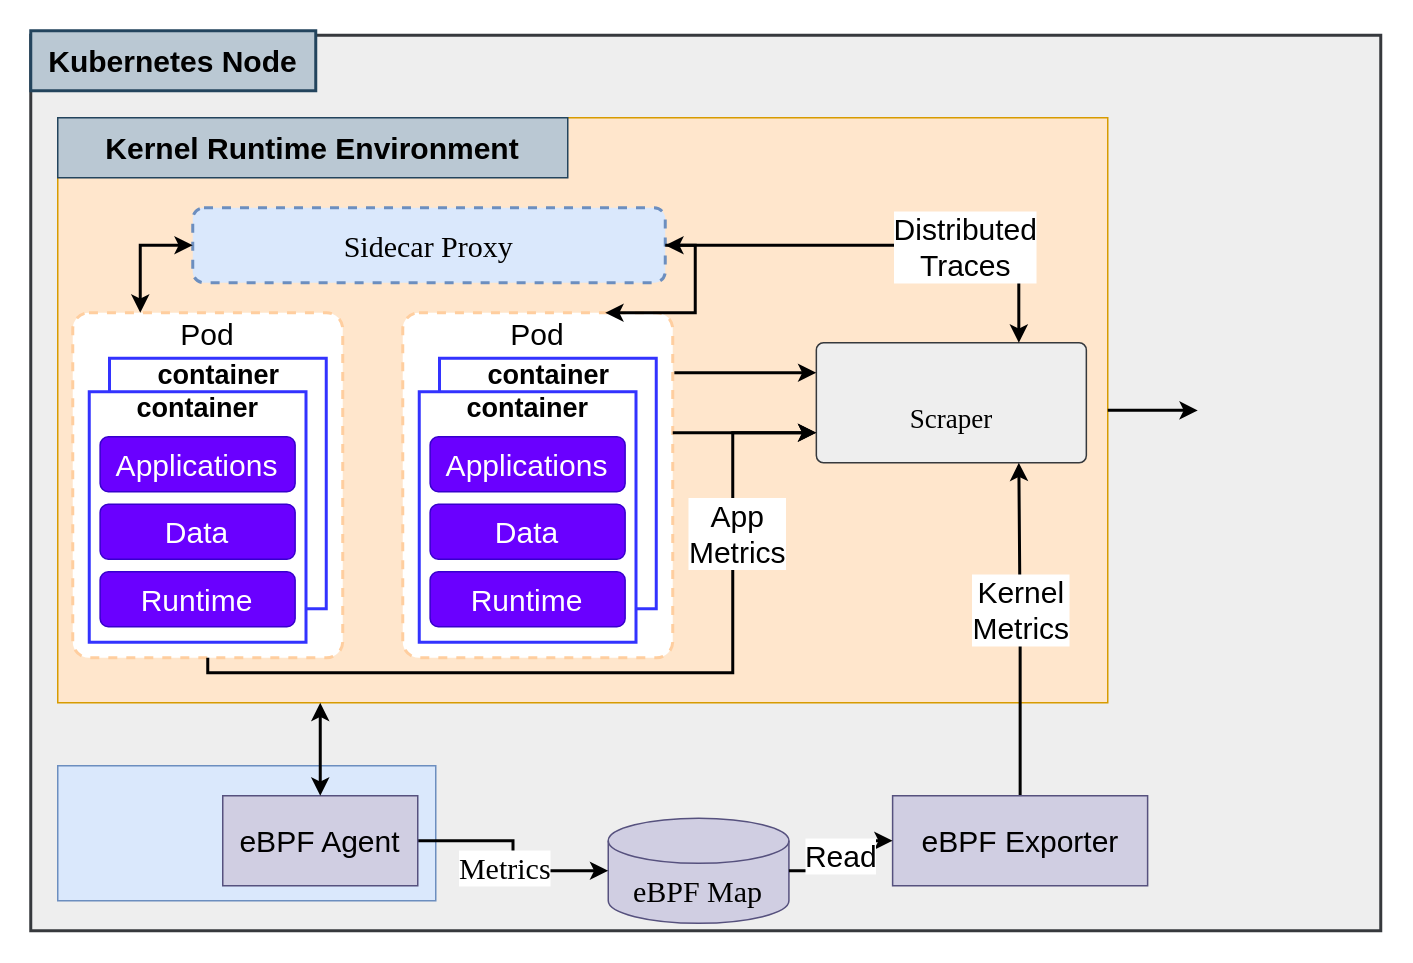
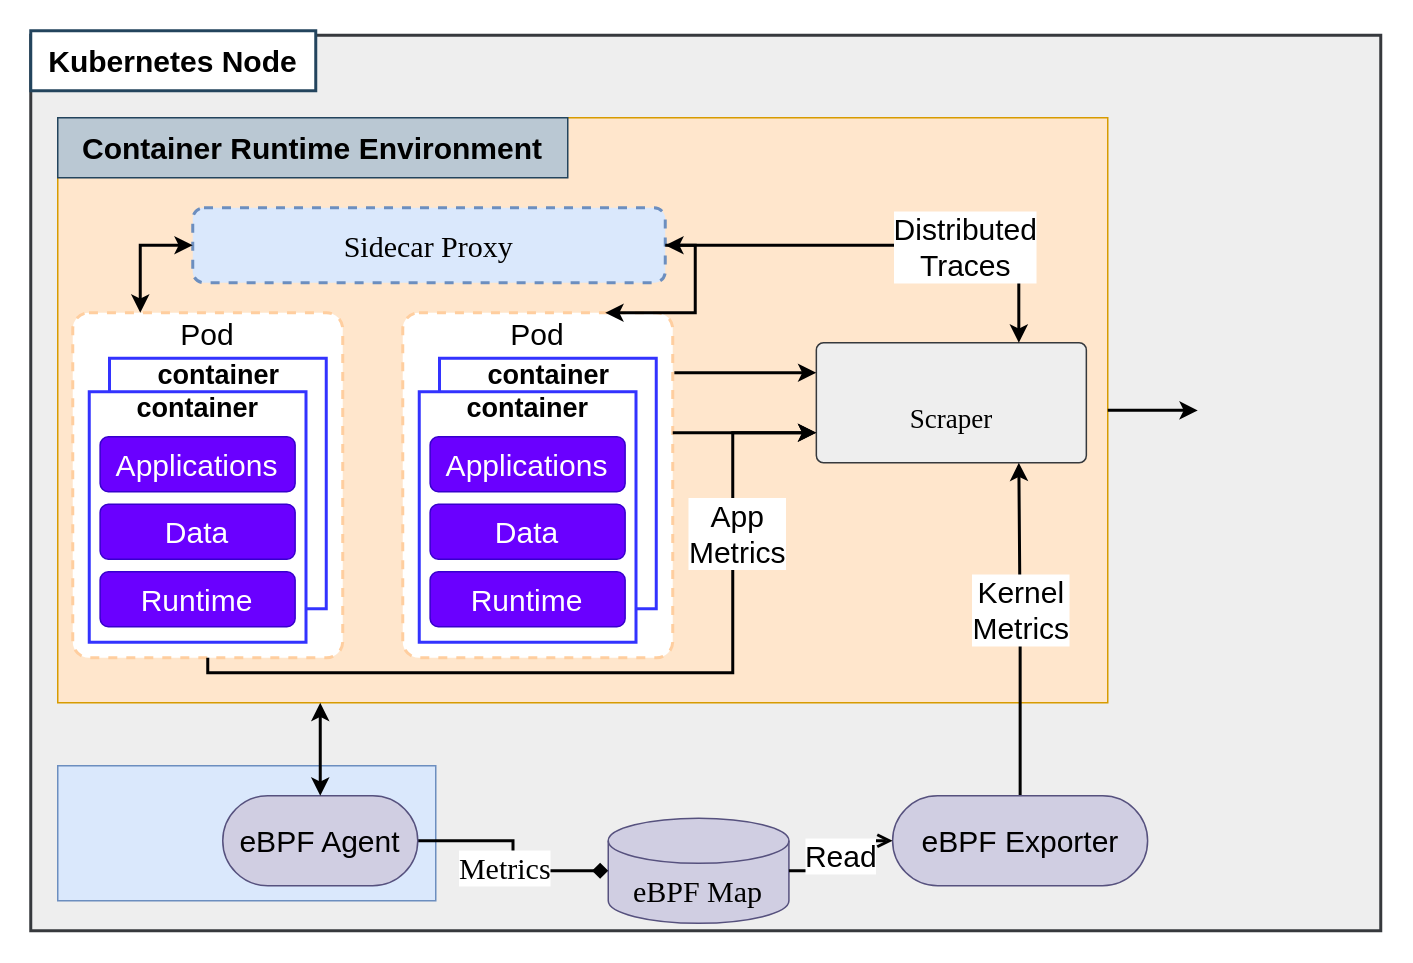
node "Kubernetes Node": fillcolor #bac8d3 -> #ffffff
node "Kernel Runtime Environment": label "Kernel Runtime Environment" -> "Container Runtime Environment"
node "eBPF Agent": shape rectangle -> rounded rectangle
edge "eBPF Map" -> "eBPF Exporter": arrowhead classic -> open
node "eBPF Exporter": shape rectangle -> rounded rectangle
edge "eBPF Agent" -> "eBPF Map": arrowhead classic -> diamond
